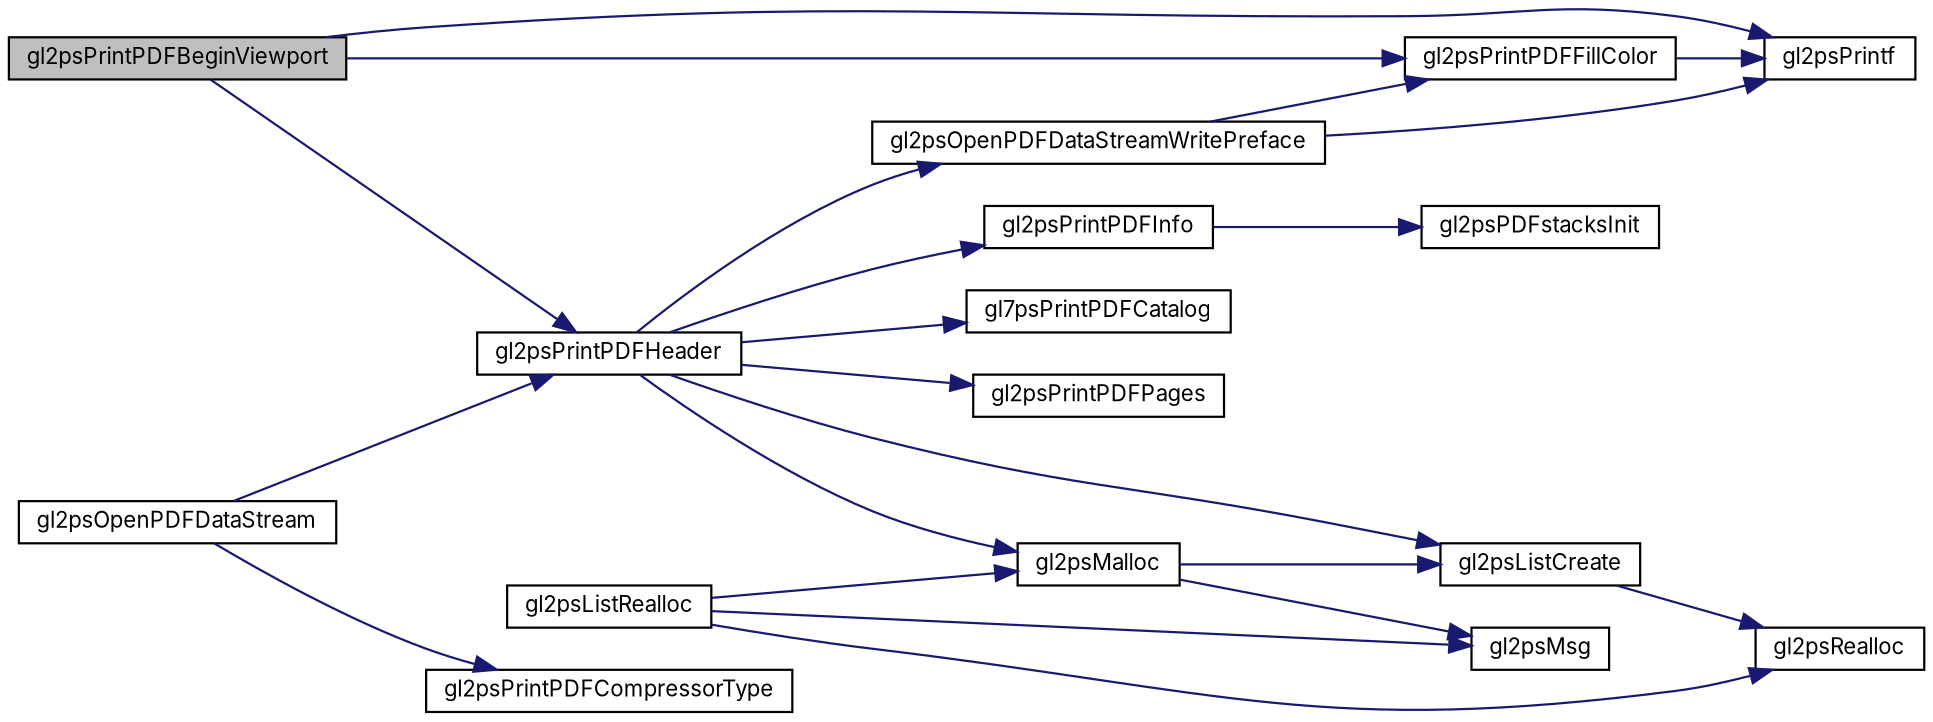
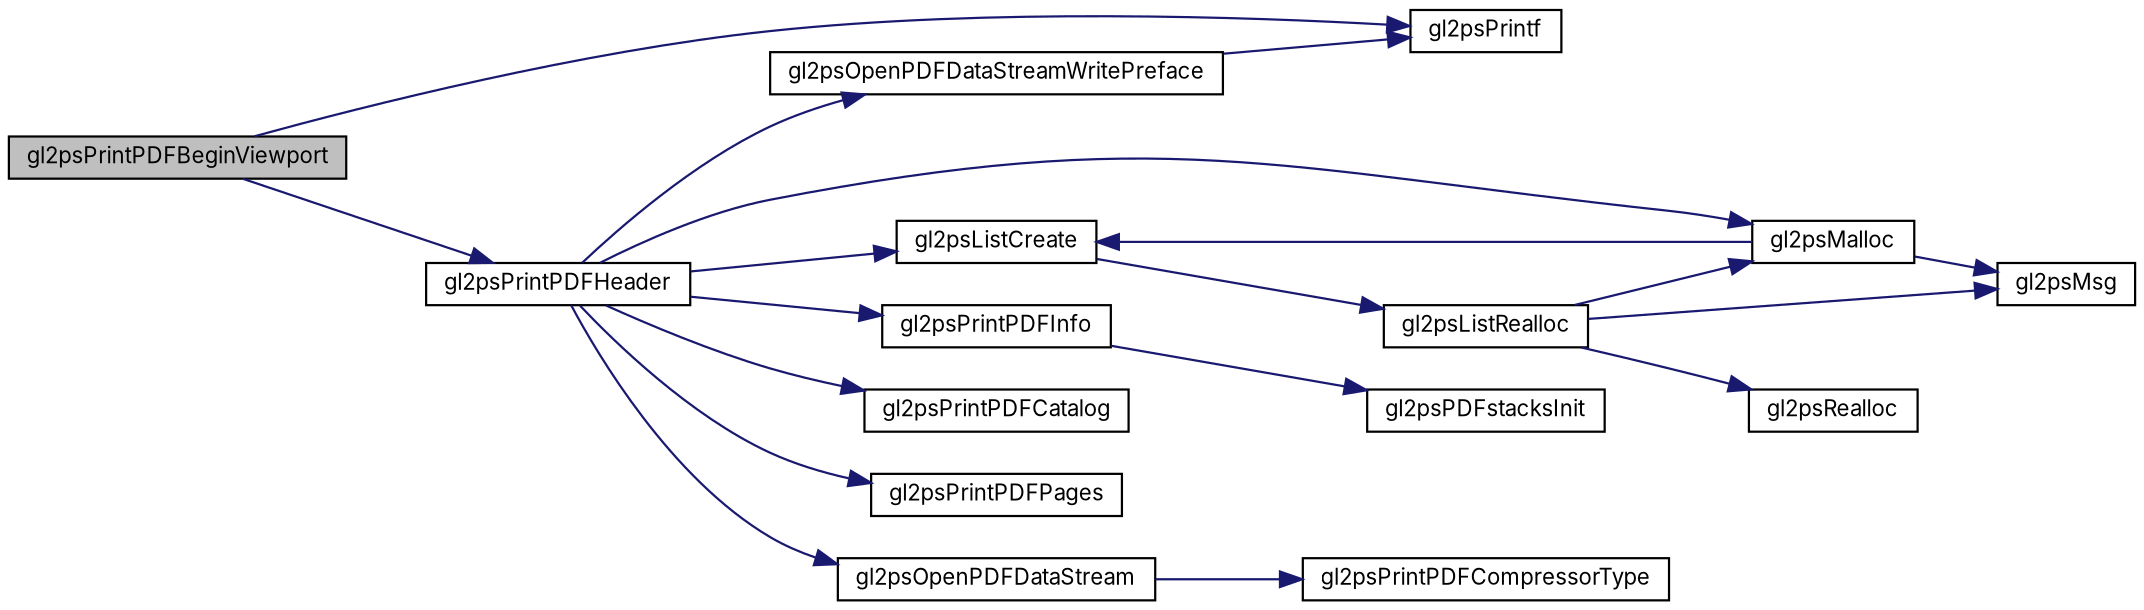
node "gl2psPrintPDFFillColor": removed
node "gl7psPrintPDFCatalog": label "gl7psPrintPDFCatalog" -> "gl2psPrintPDFCatalog"
edge "gl2psOpenPDFDataStream" -> "gl2psPrintPDFHeader": reversed
edge "gl2psListCreate" -> "gl2psRealloc": now "gl2psListCreate" -> "gl2psListRealloc"
